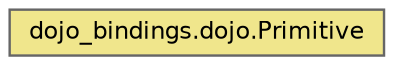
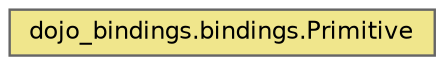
node "dojo_bindings.dojo.Primitive": label "dojo_bindings.dojo.Primitive" -> "dojo_bindings.bindings.Primitive"
